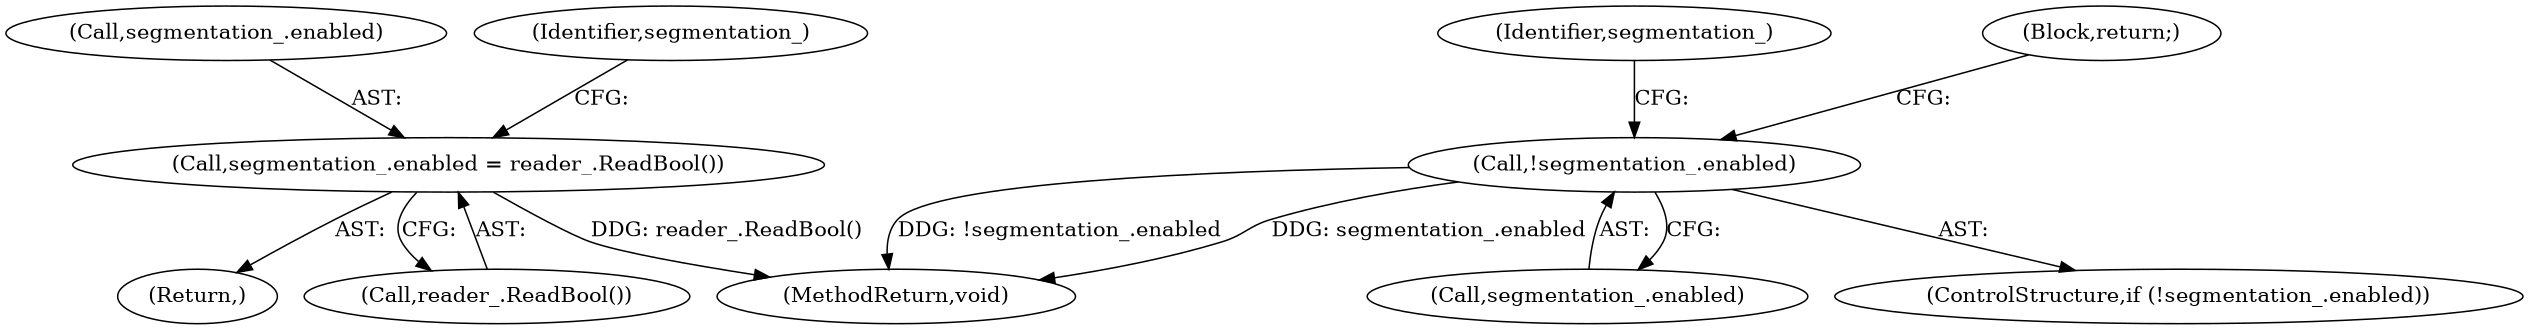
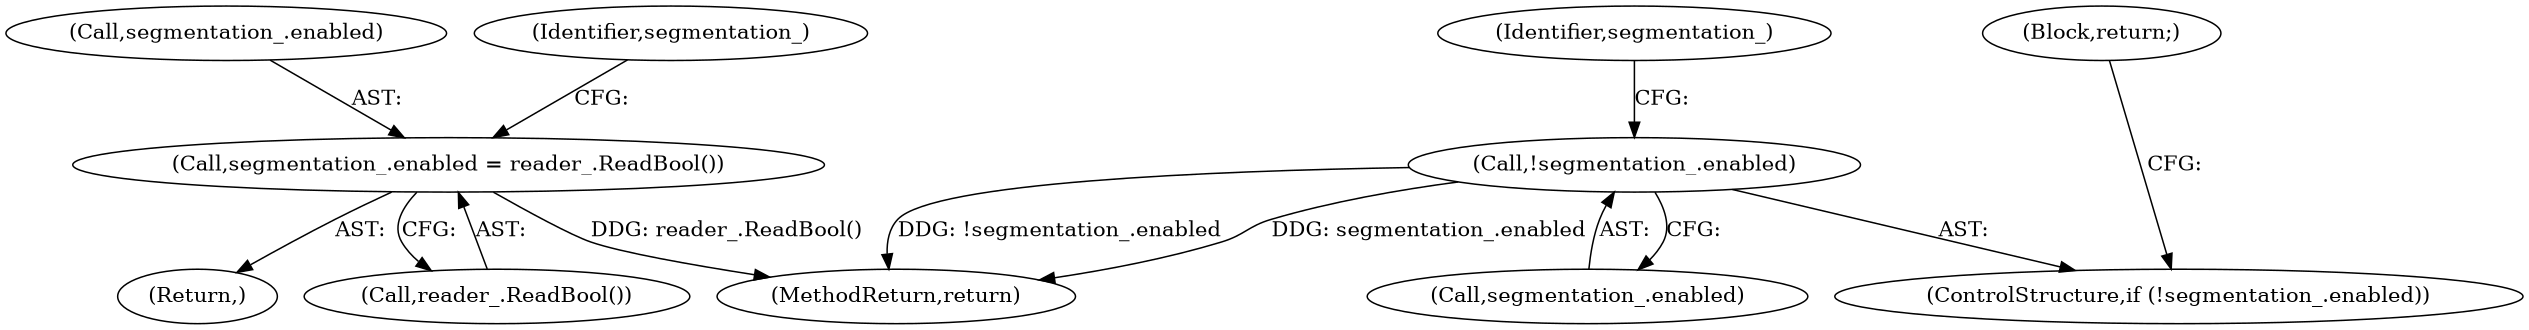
edge "(Block,return;)" -> "(Call,!segmentation_.enabled)": now "(Block,return;)" -> "(ControlStructure,if (!segmentation_.enabled))"
node "(MethodReturn,void)": label "(MethodReturn,void)" -> "(MethodReturn,return)"
